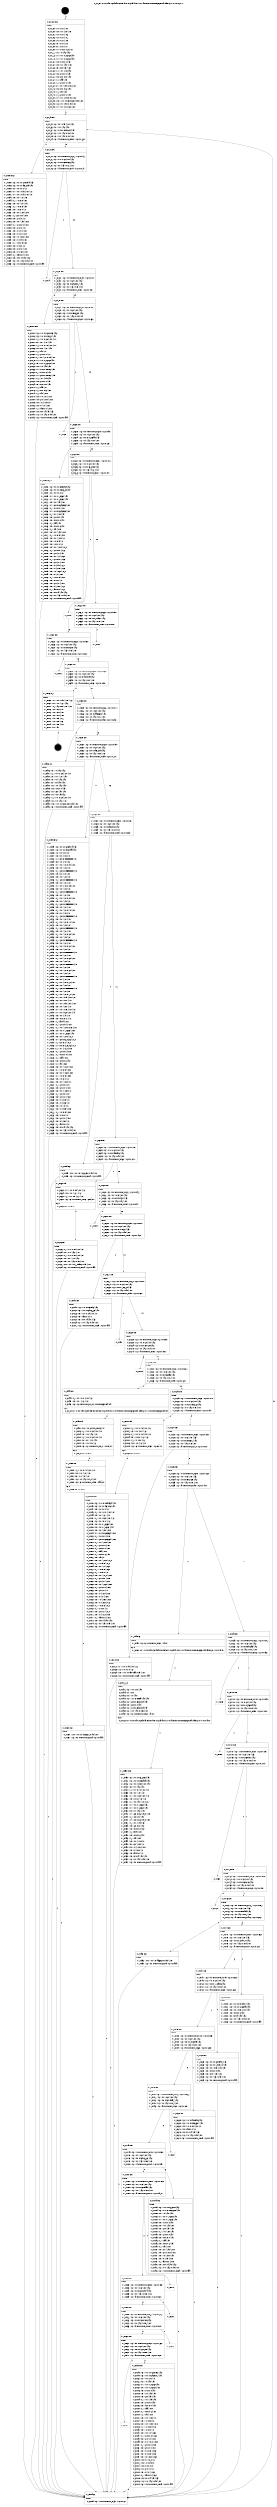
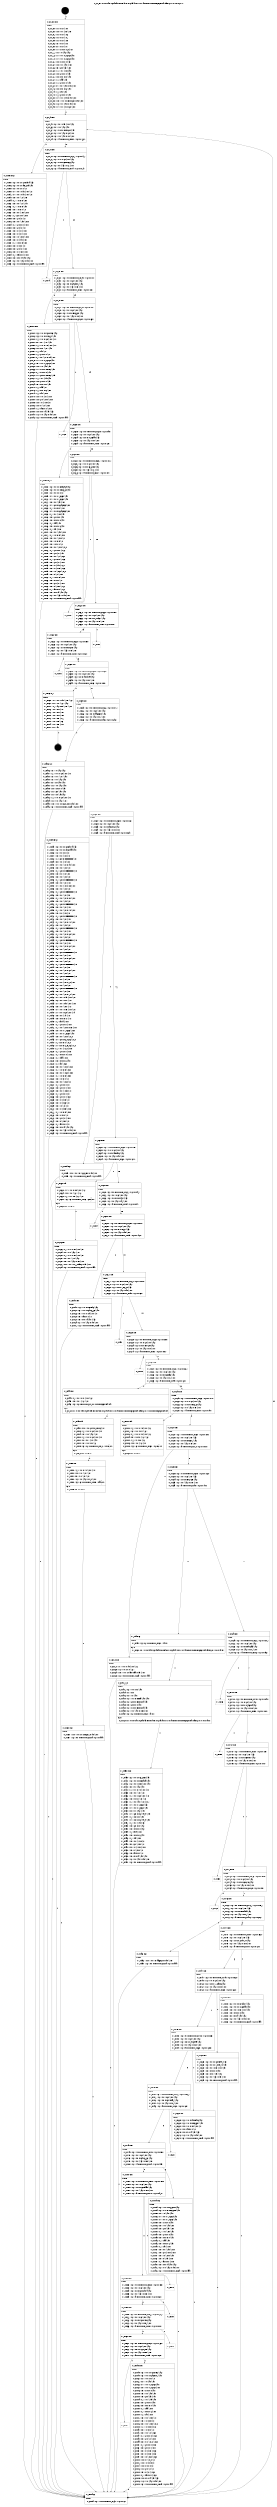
edge "0x402227" -> "0x401567 [28]": now "0x40154b [28]" -> "0x401567 [28]"
node "0x4015bb [28]": removed
node "0x401bdd [172]": removed
